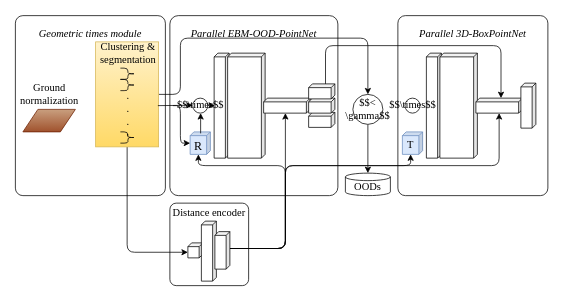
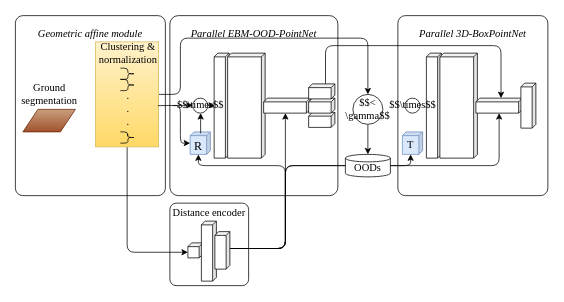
node "Clustering & segmentation": label "Clustering & segmentation" -> "Clustering & normalization"
node "Ground normalization": label "Ground normalization" -> "Ground segmentation"
node "Geometric times module": label "Geometric times module" -> "Geometric affine module"
node "OODs": moved (368, 184) -> (368, 165)
